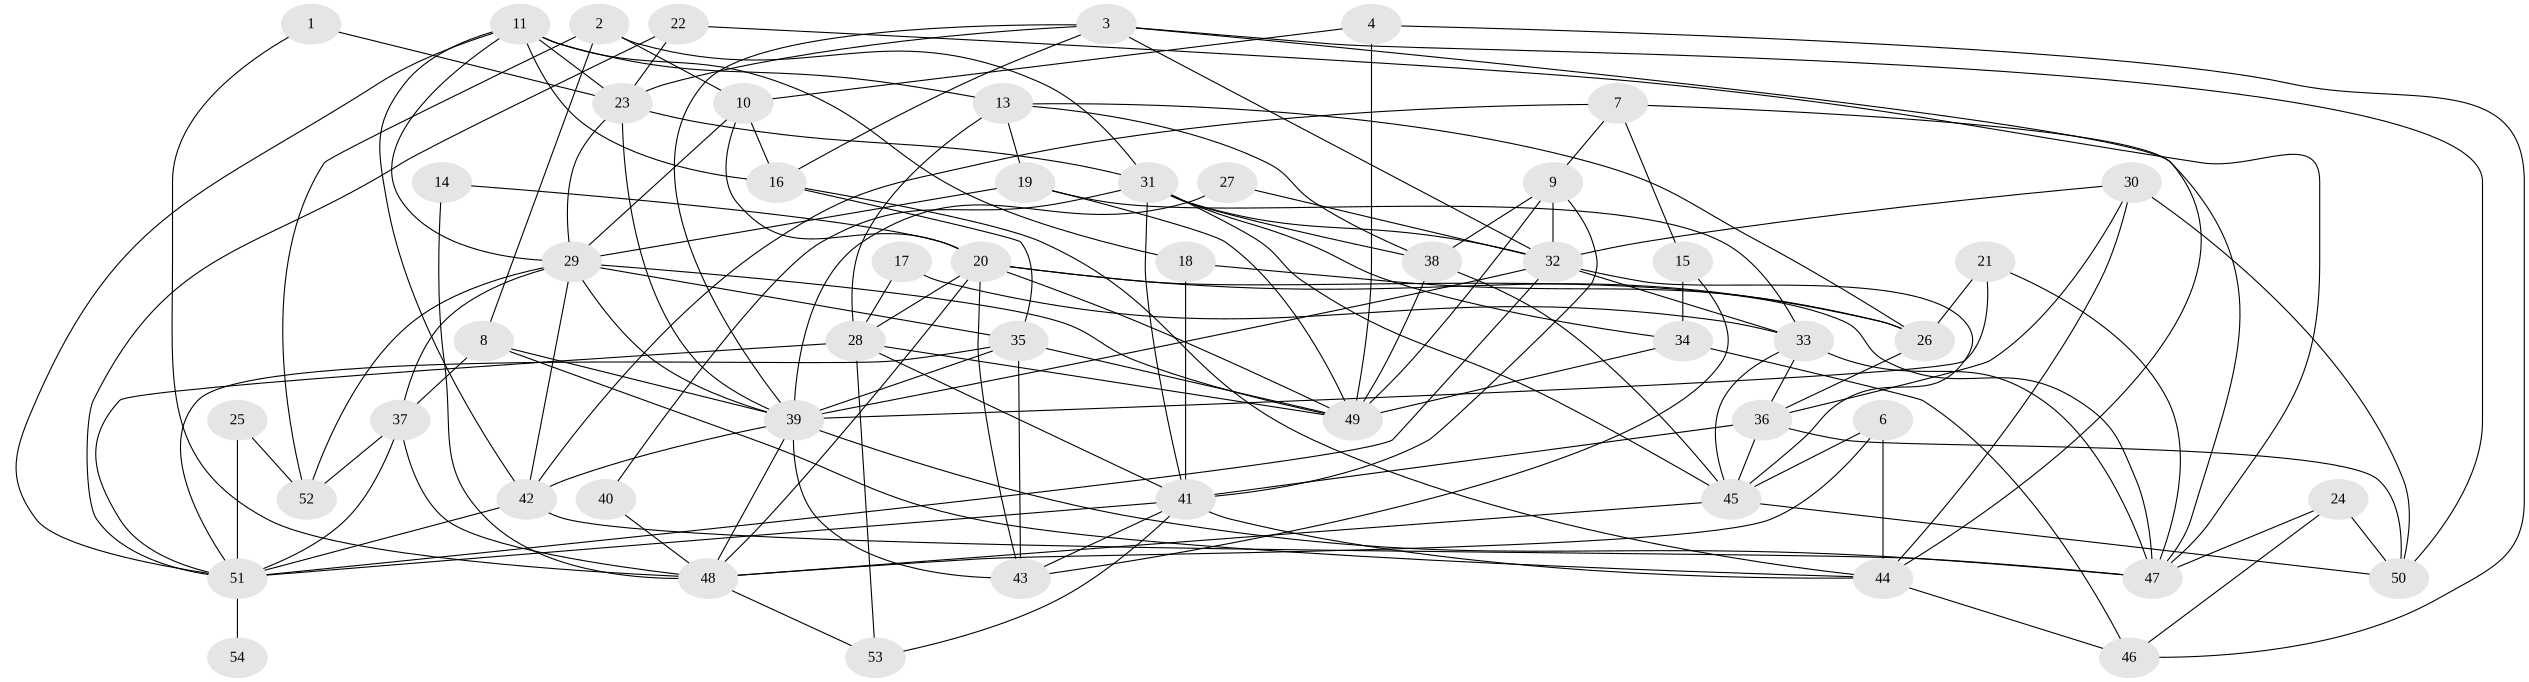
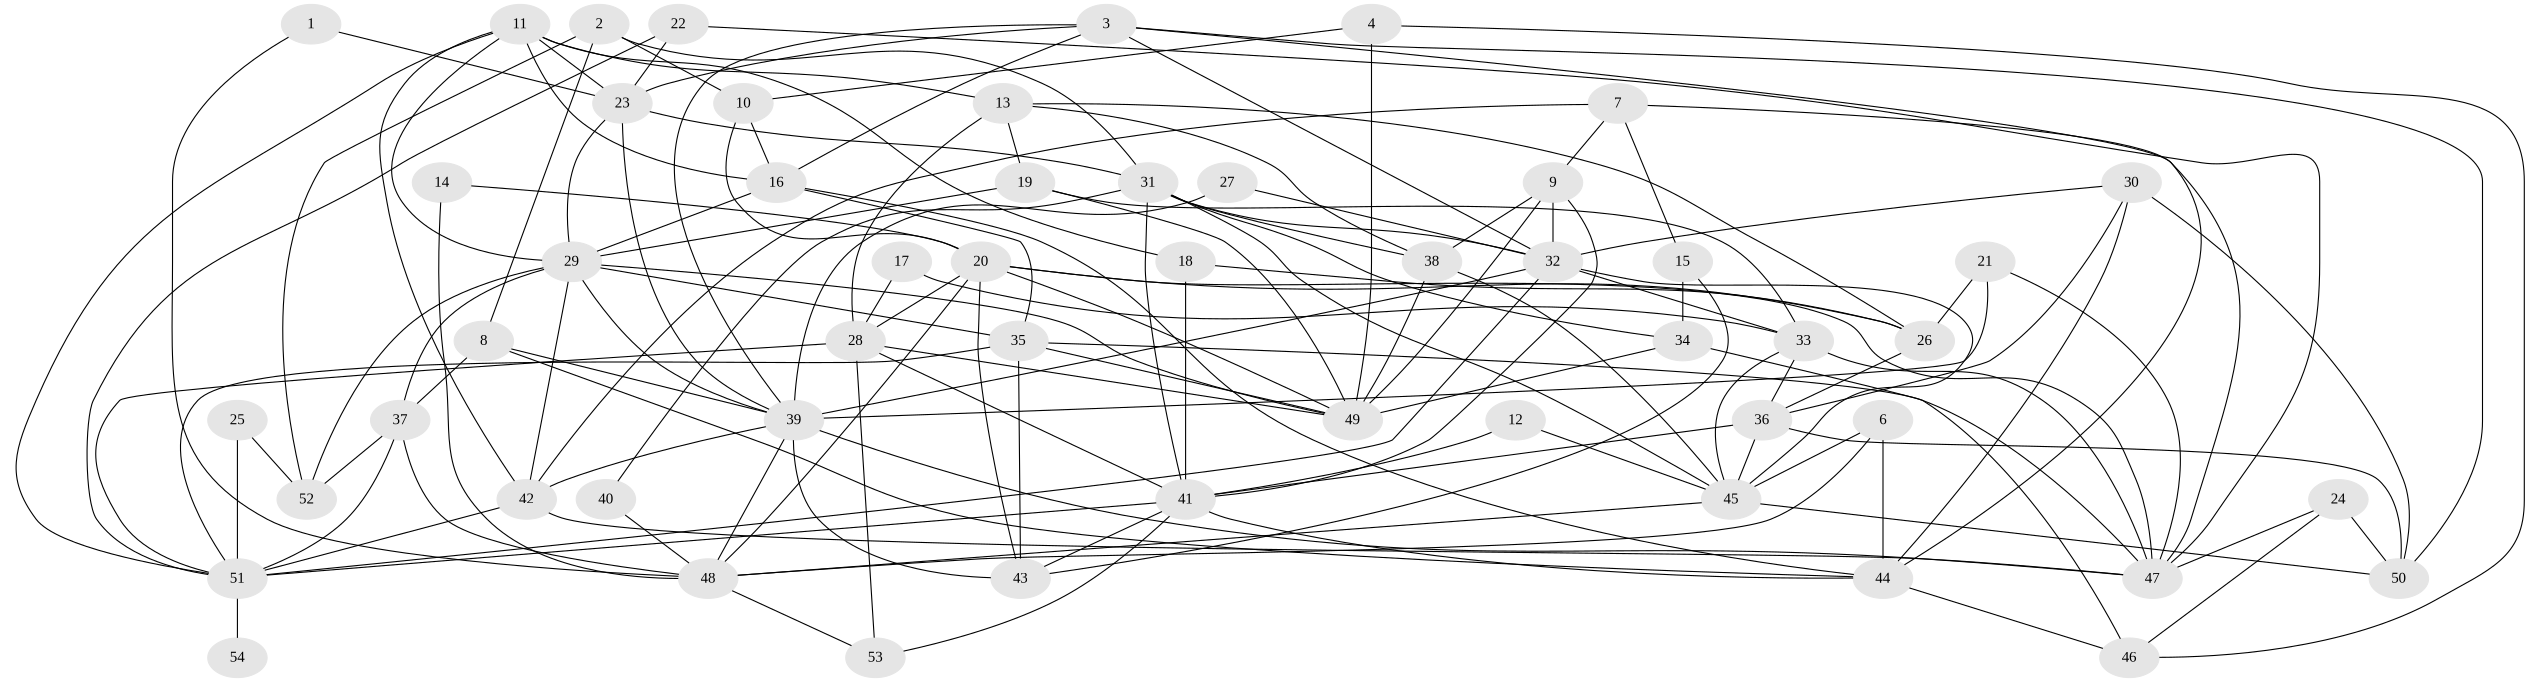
edge "10" -- "29": now "16" -- "29"
edge "35" -- "39": now "35" -- "47"
node "12": added
